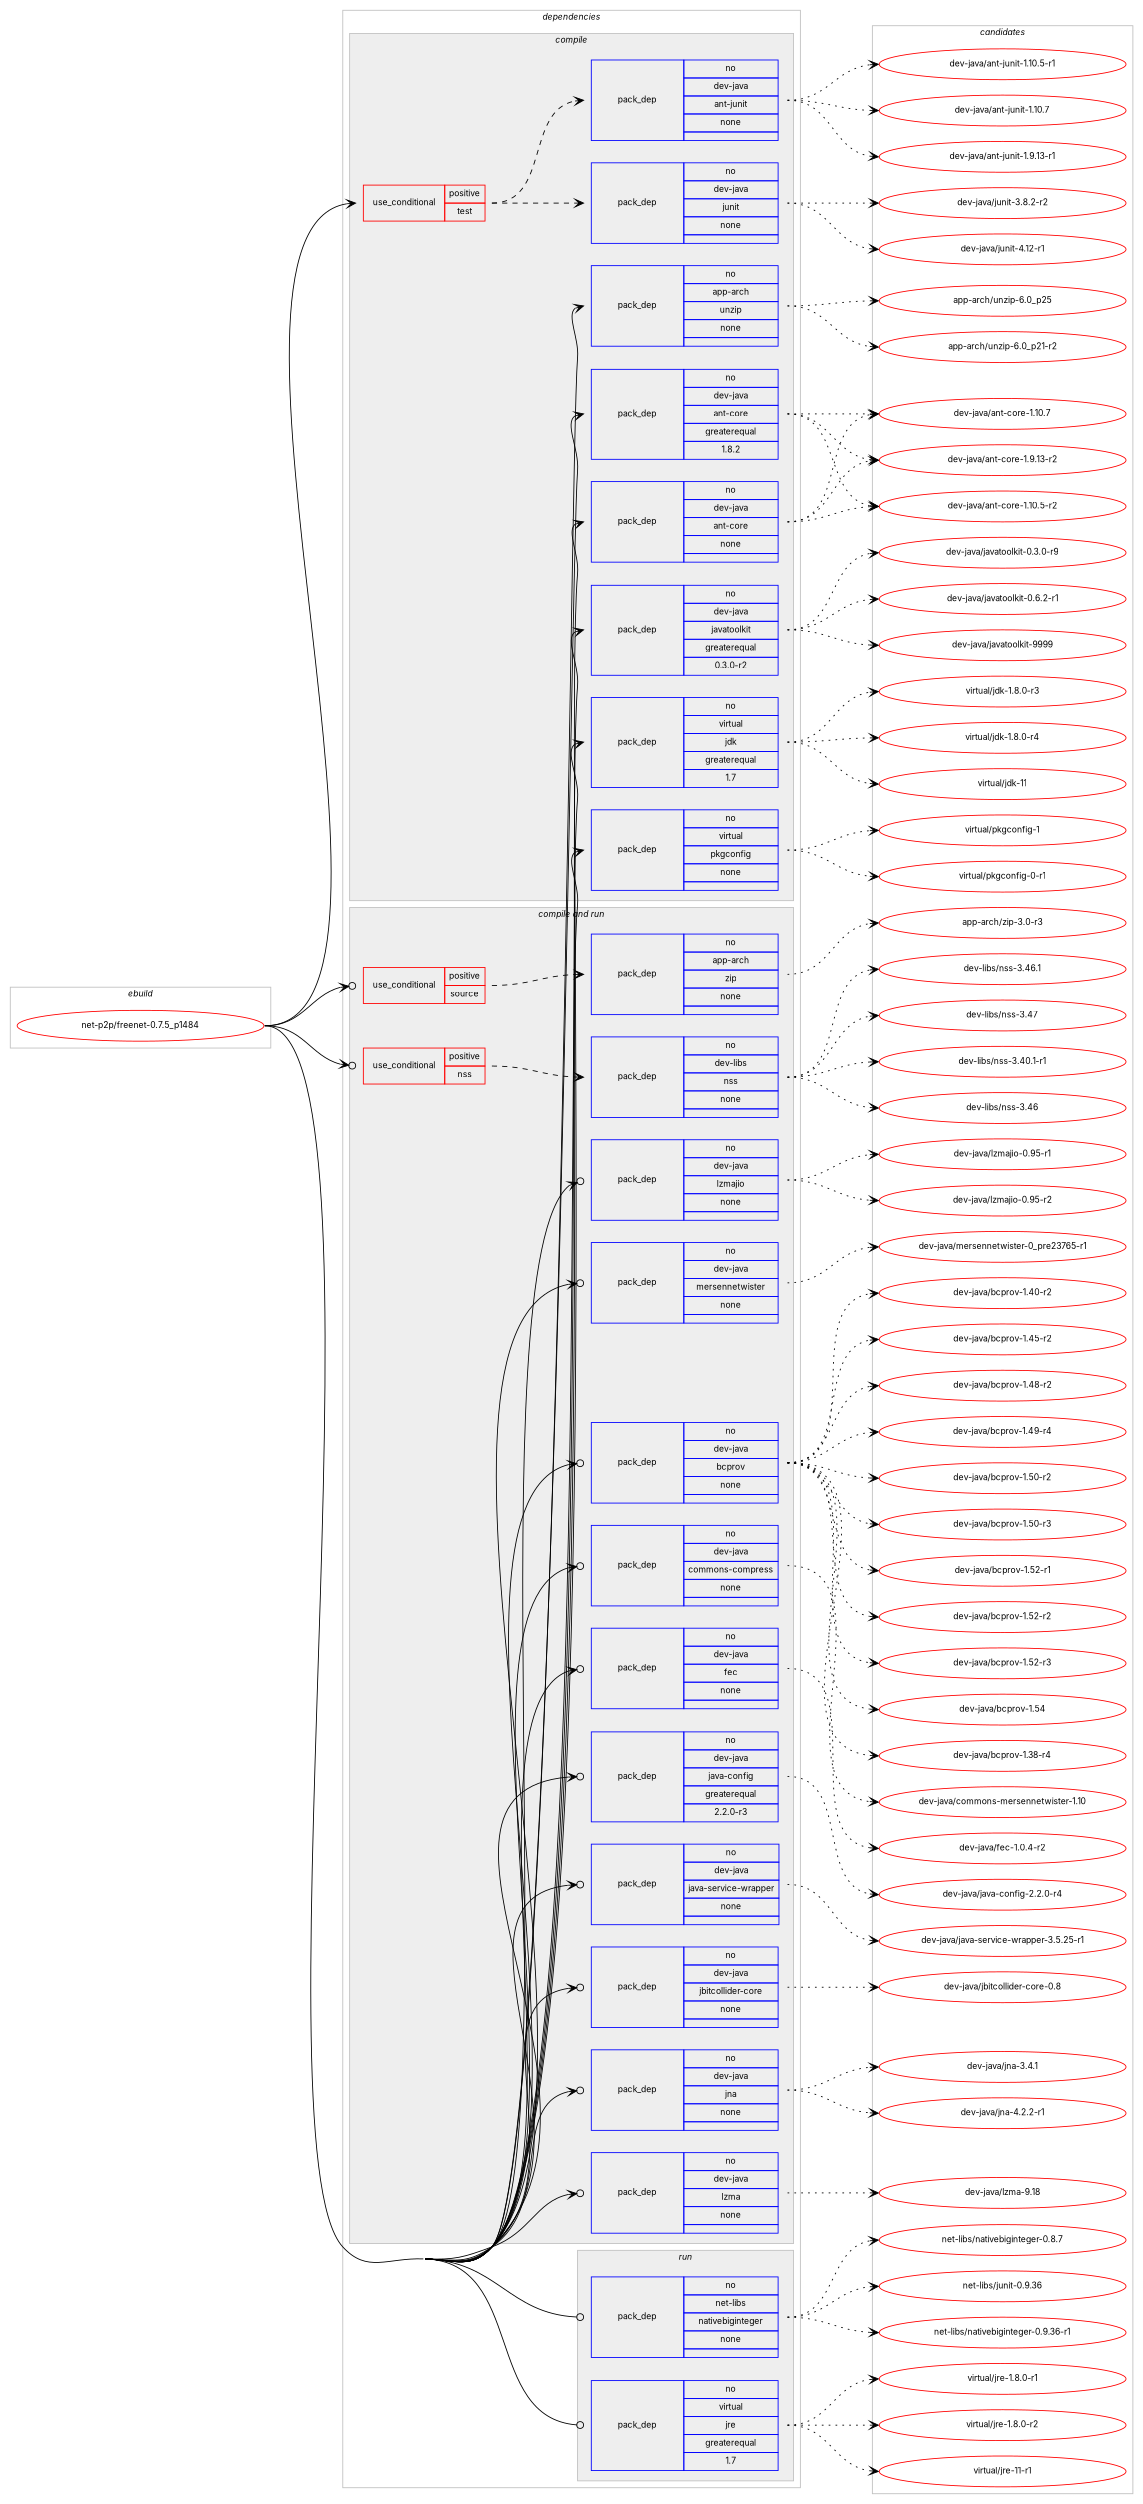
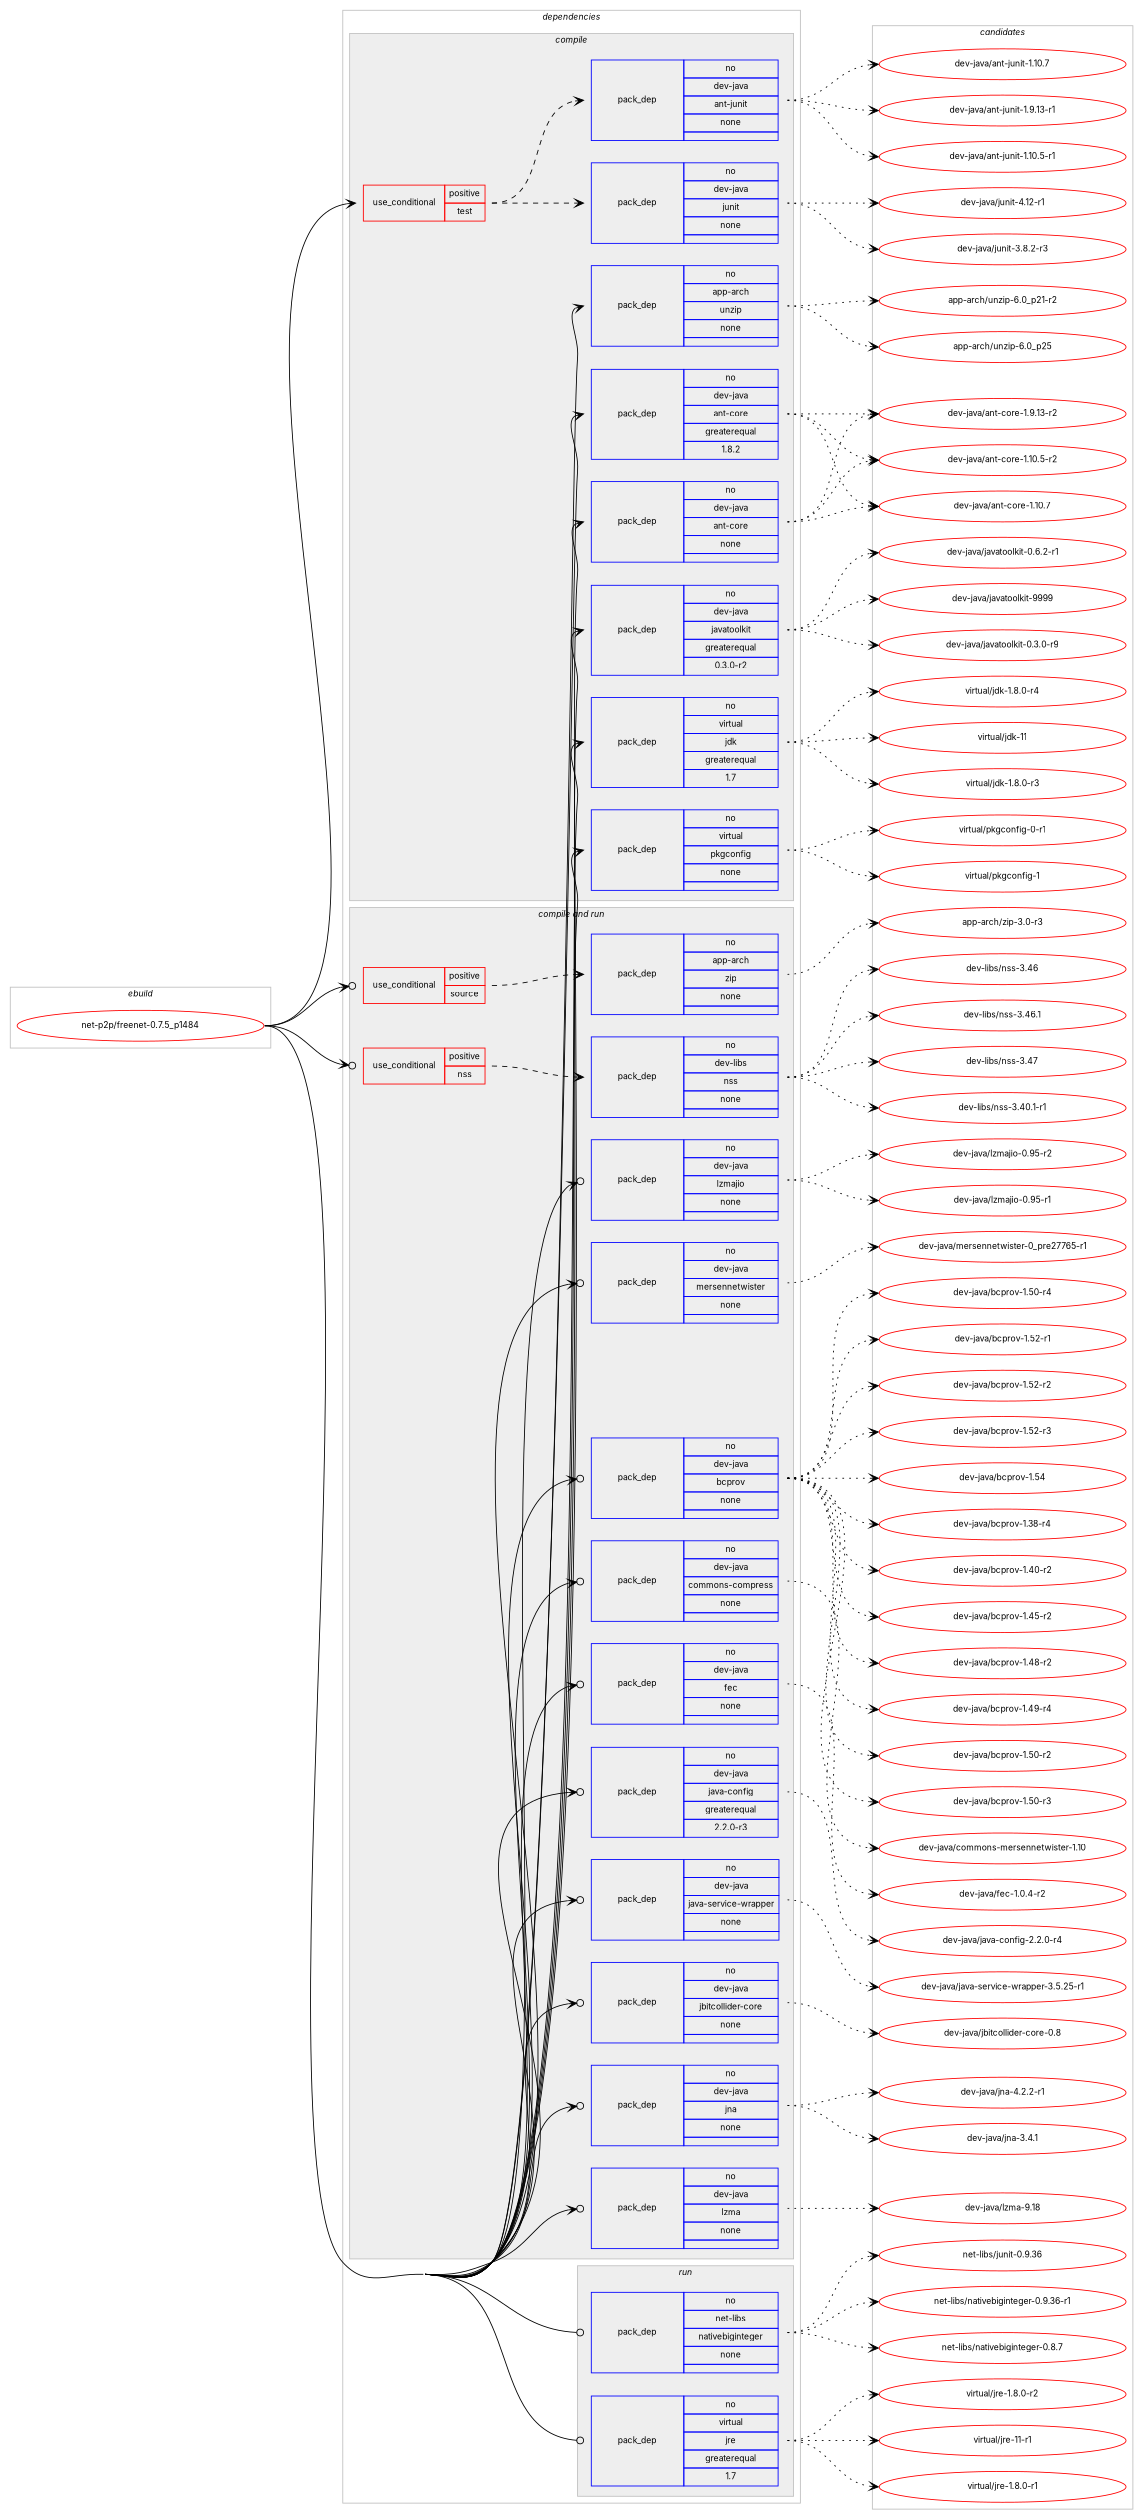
node "dev-java/junit-3.8.2-r2": label "dev-java/junit-3.8.2-r2" -> "dev-java/junit-3.8.2-r3"
node "dev-java/mersennetwister-0_pre23765-r1": label "dev-java/mersennetwister-0_pre23765-r1" -> "dev-java/mersennetwister-0_pre27765-r1"
node "dev-java/bcprov-1.50-r4": added
